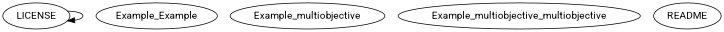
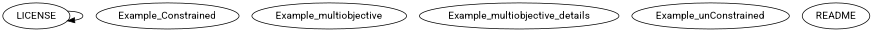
node "Example_Example": label "Example_Example" -> "Example_Constrained"
node "Example_multiobjective_multiobjective": label "Example_multiobjective_multiobjective" -> "Example_multiobjective_details"
node "Example_unConstrained": added
